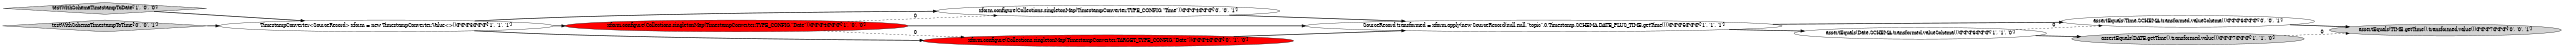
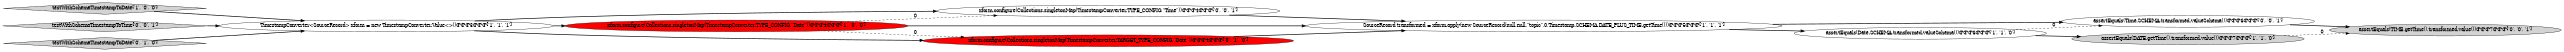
node "testWithSchemaTimestampToDate['0', '1', '0']": added
